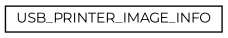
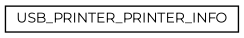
node "USB_PRINTER_IMAGE_INFO": label "USB_PRINTER_IMAGE_INFO" -> "USB_PRINTER_PRINTER_INFO"
